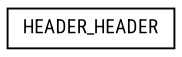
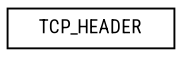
node "HEADER_HEADER": label "HEADER_HEADER" -> "TCP_HEADER"
